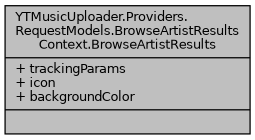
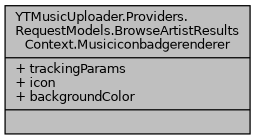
node "YTMusicUploader.Providers.": text "Context.BrowseArtistResults" -> "Context.Musiciconbadgerenderer"
